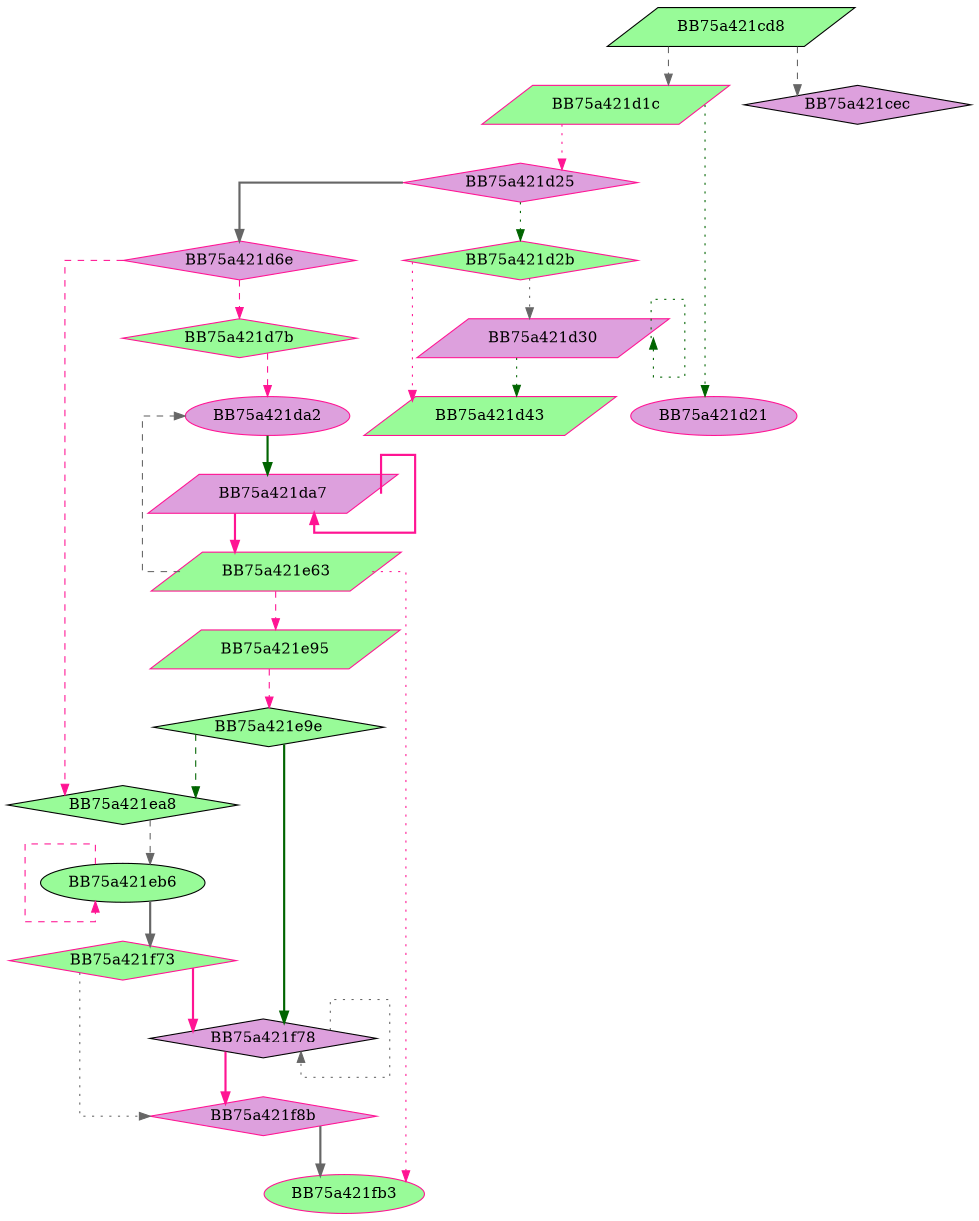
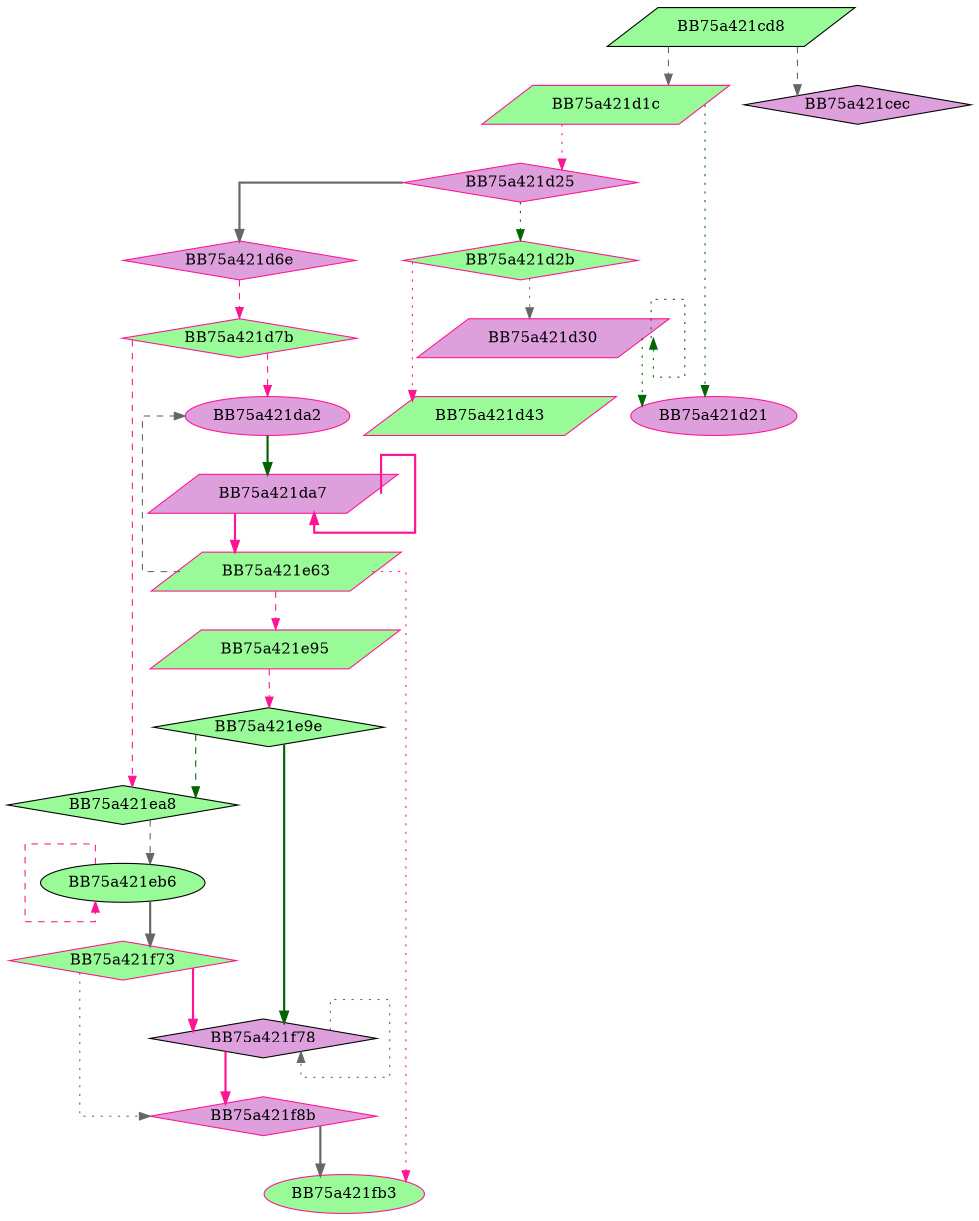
edge "BB75a421d30" -> "BB75a421d43": now "BB75a421d30" -> "BB75a421d21"
edge "BB75a421d6e" -> "BB75a421ea8": now "BB75a421d7b" -> "BB75a421ea8"
